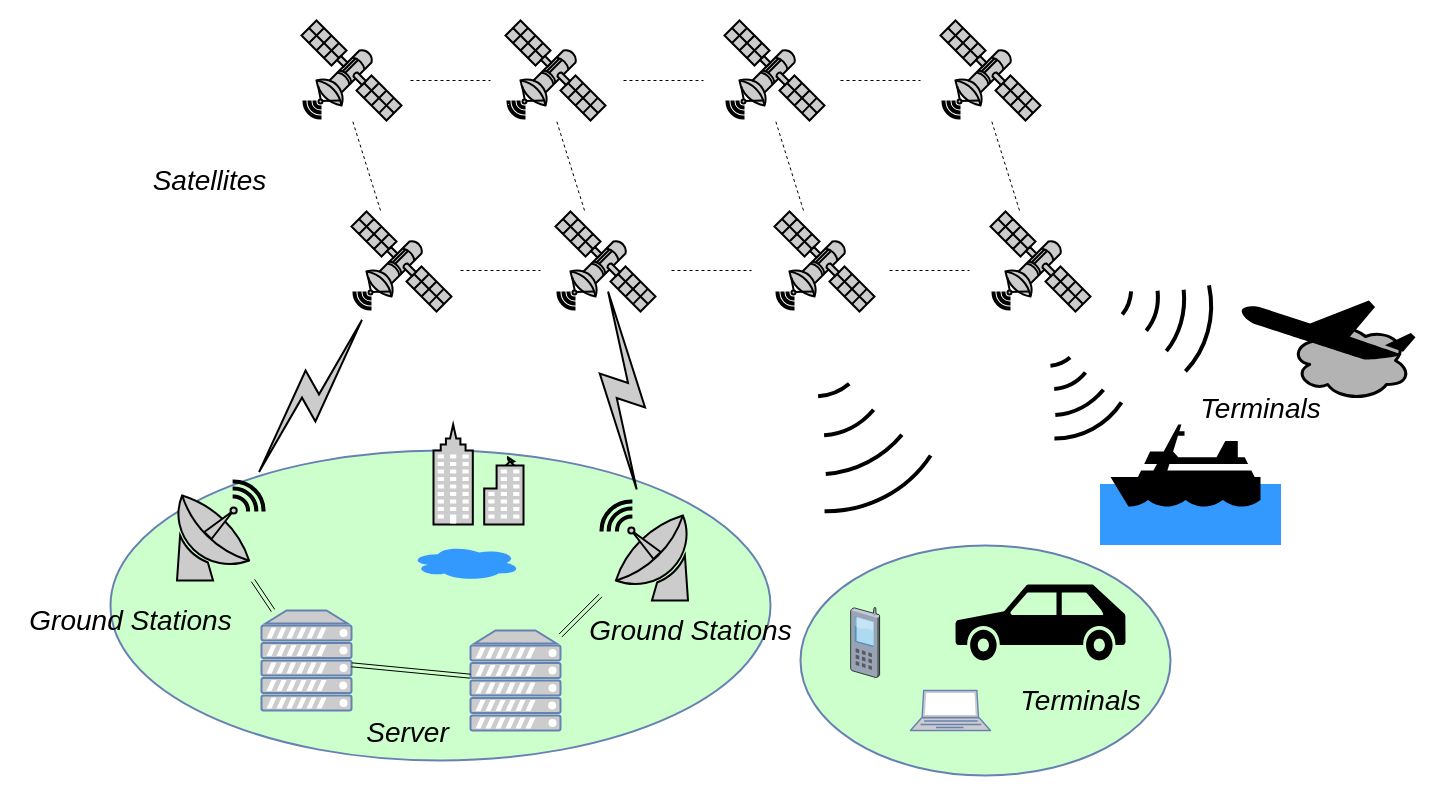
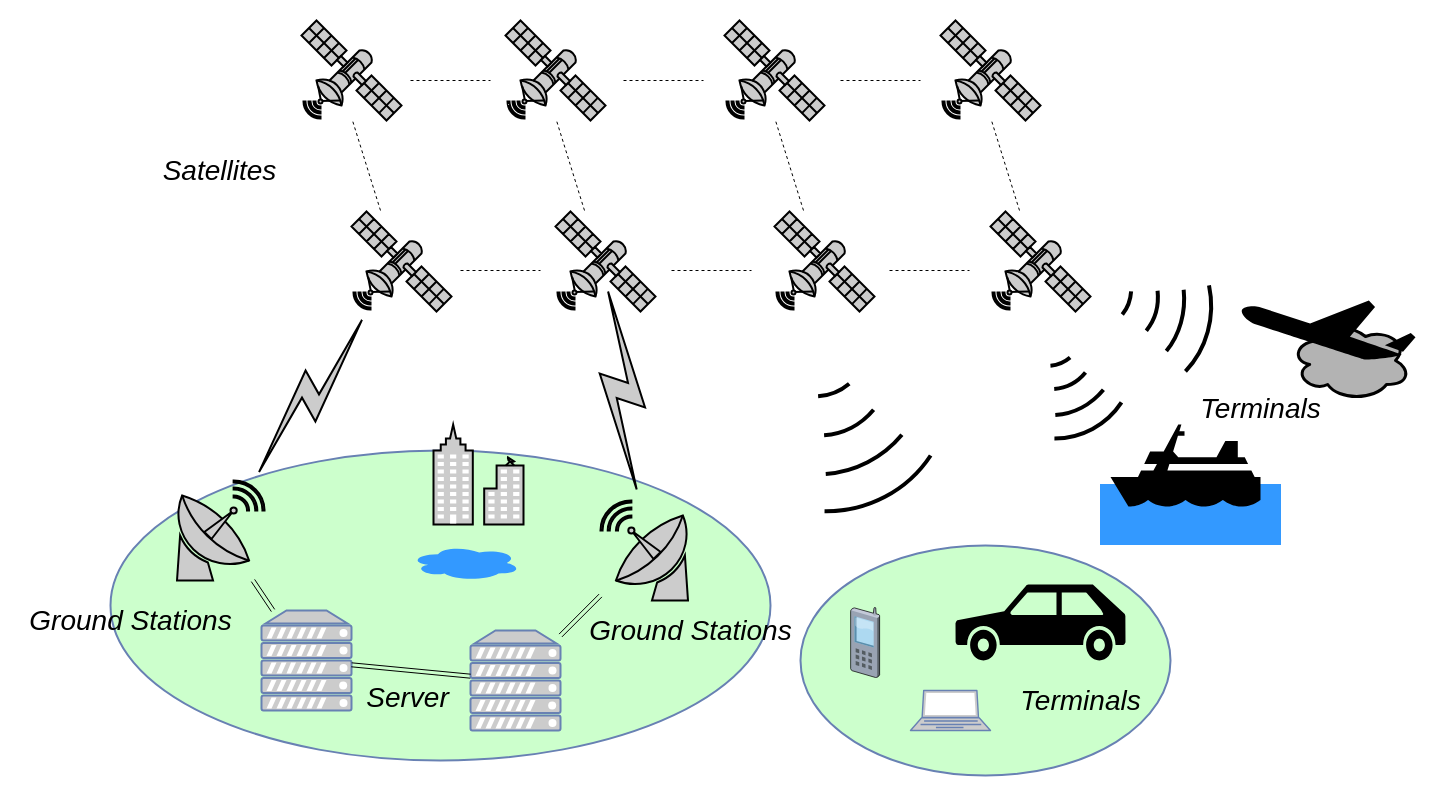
node "Satellites": moved (210, 181) -> (220, 171)
node "Server": moved (408, 733) -> (408, 698)
